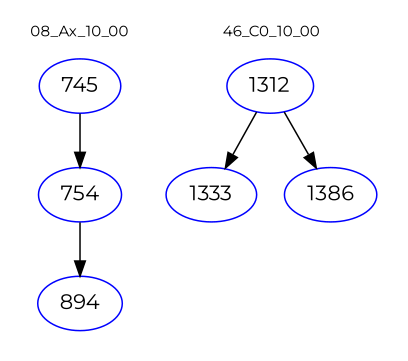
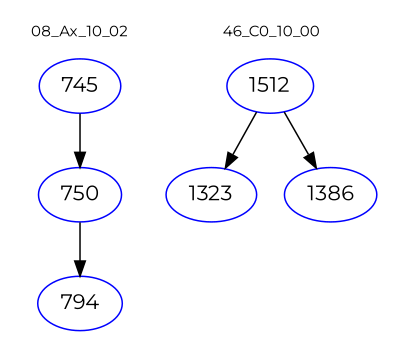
cluster "08_Ax_10_00": label "08_Ax_10_00" -> "08_Ax_10_02"
node "1312": label "1312" -> "1512"
node "754": label "754" -> "750"
node "1333": label "1333" -> "1323"
node "894": label "894" -> "794"
